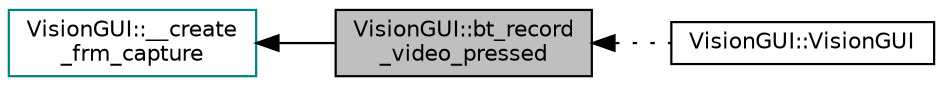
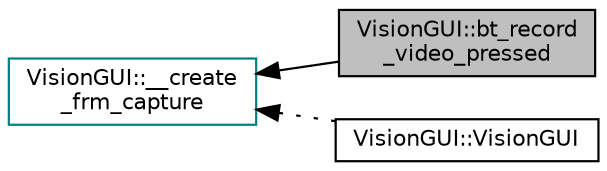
edge "VisionGUI::VisionGUI" -> "VisionGUI::bt_record _video_pressed": now "VisionGUI::VisionGUI" -> "VisionGUI::__create _frm_capture"
